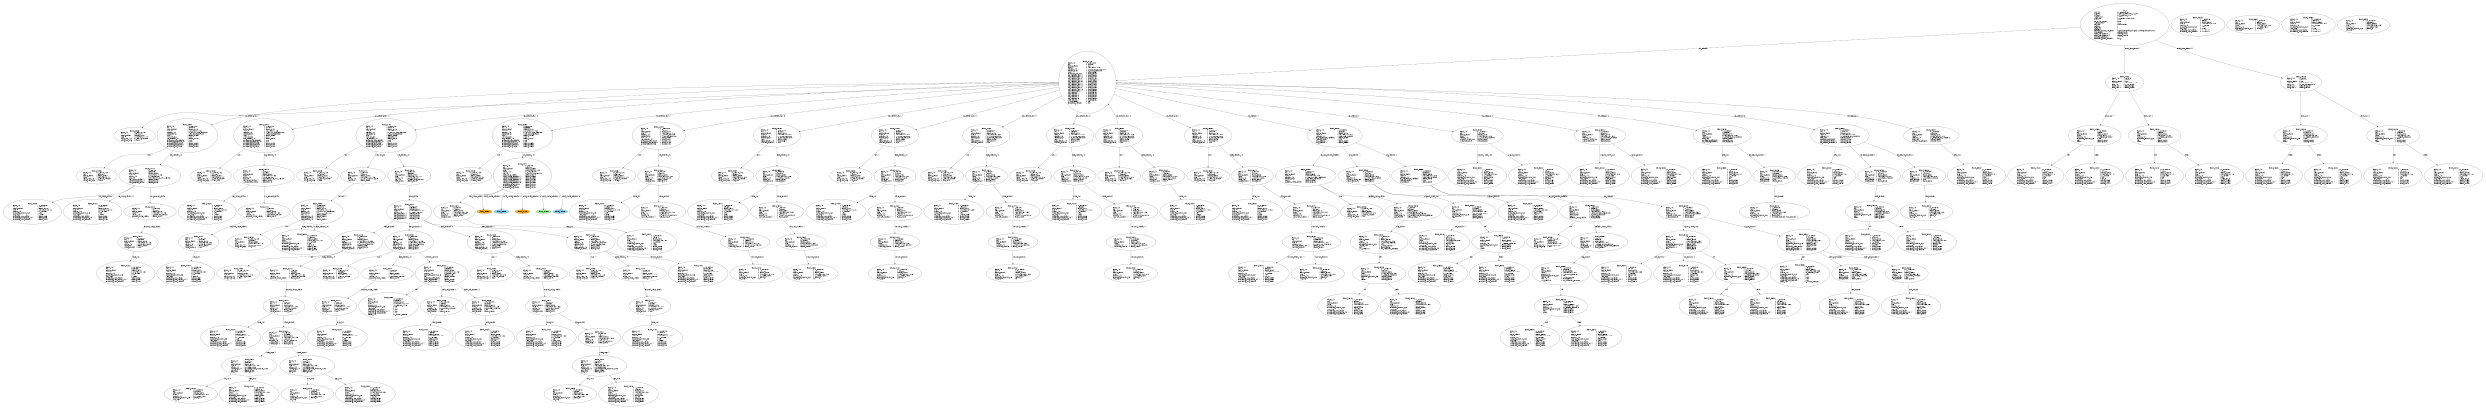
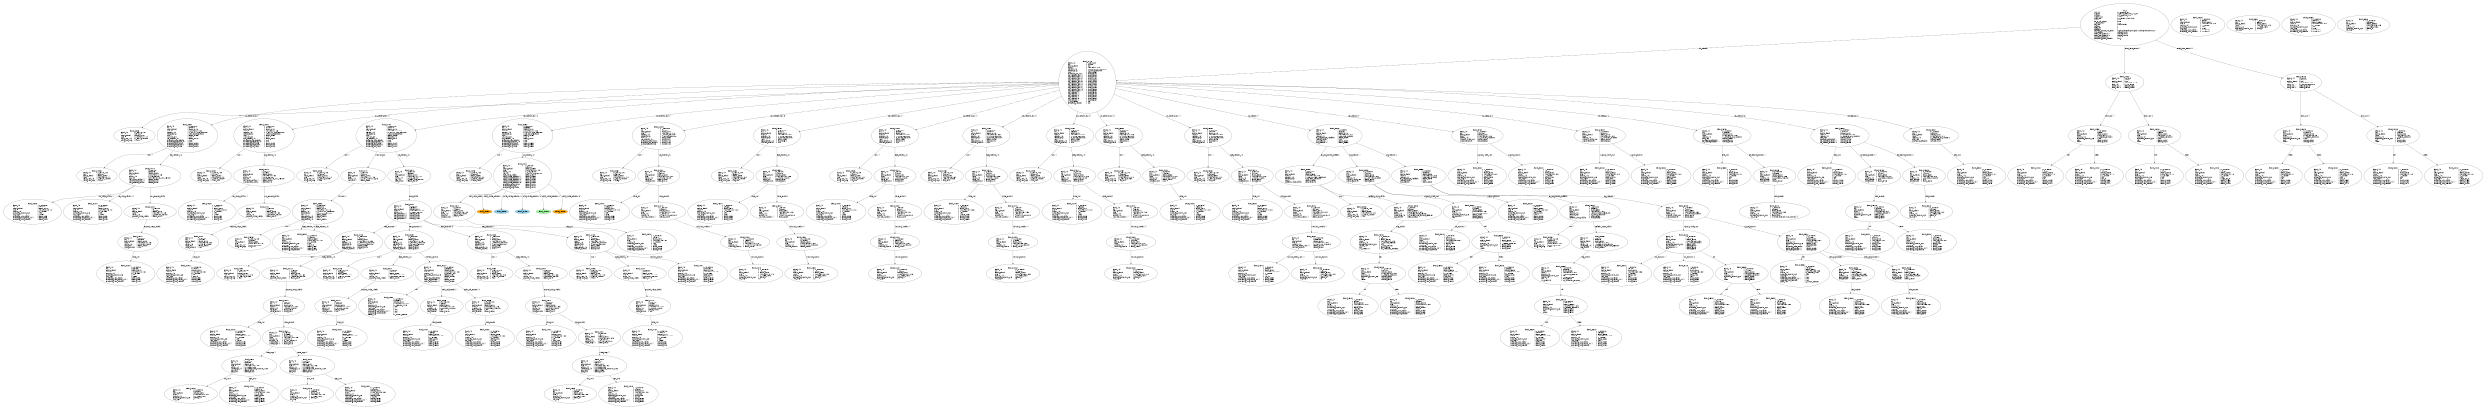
edge "Element_2500090" -> "Element_2317106": reversed
node "Element_2455176": text "A_PROCEDURE" -> "A_DEFINITION"
node "Element_19314099": fillcolor orange -> skyblue
node "Element_19328099": fillcolor skyblue -> orange
